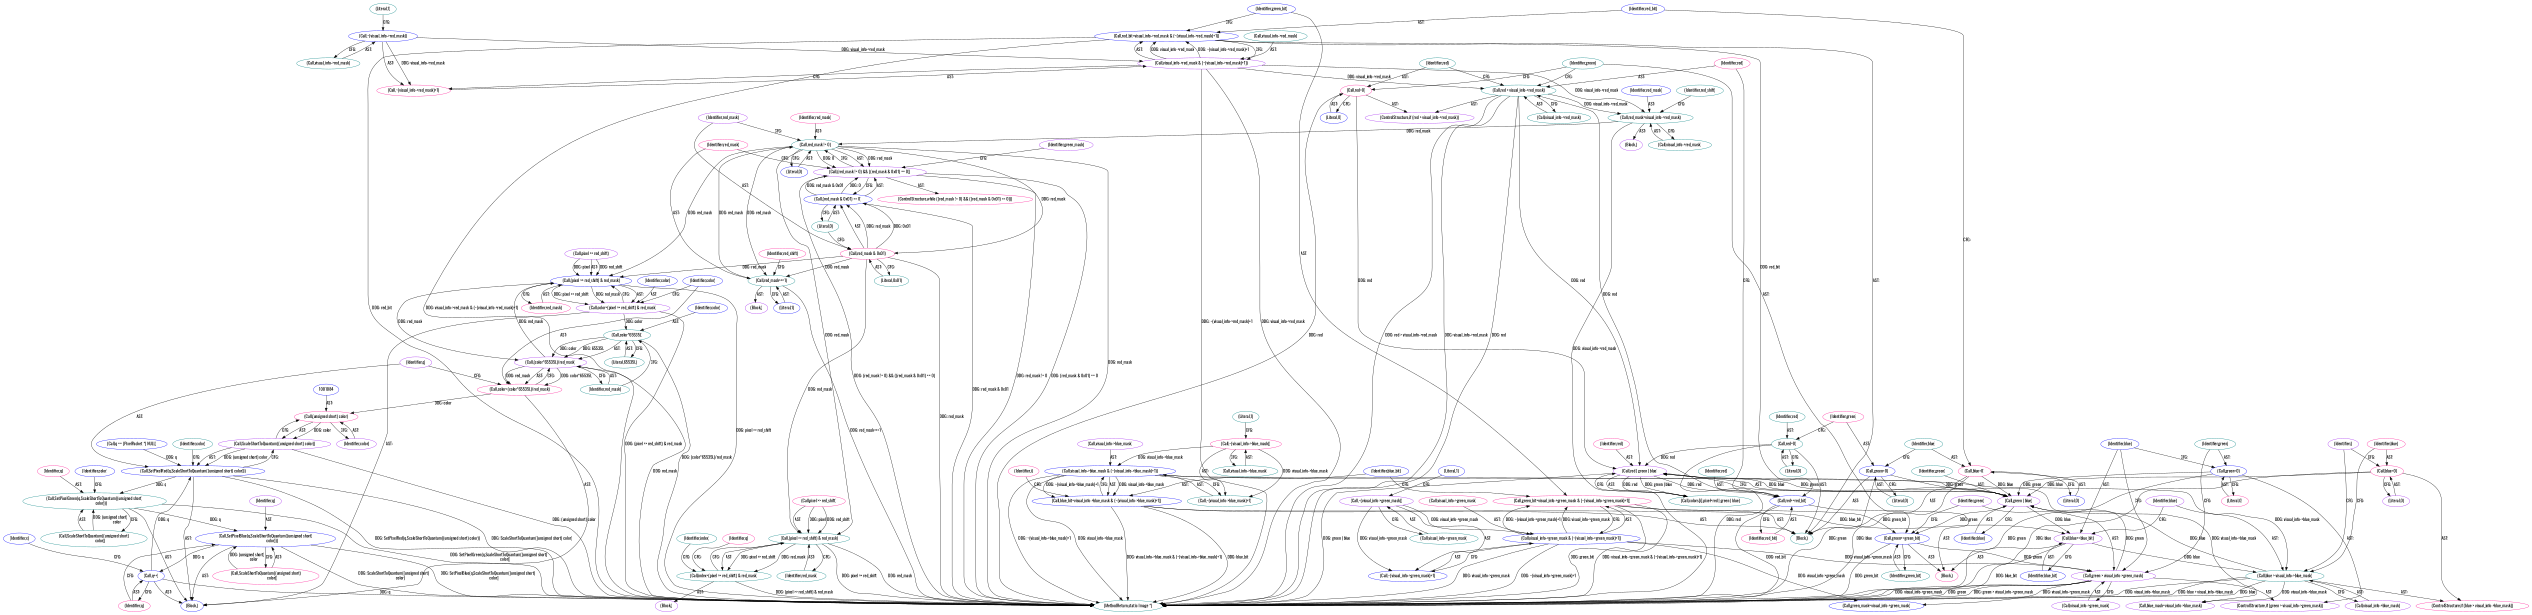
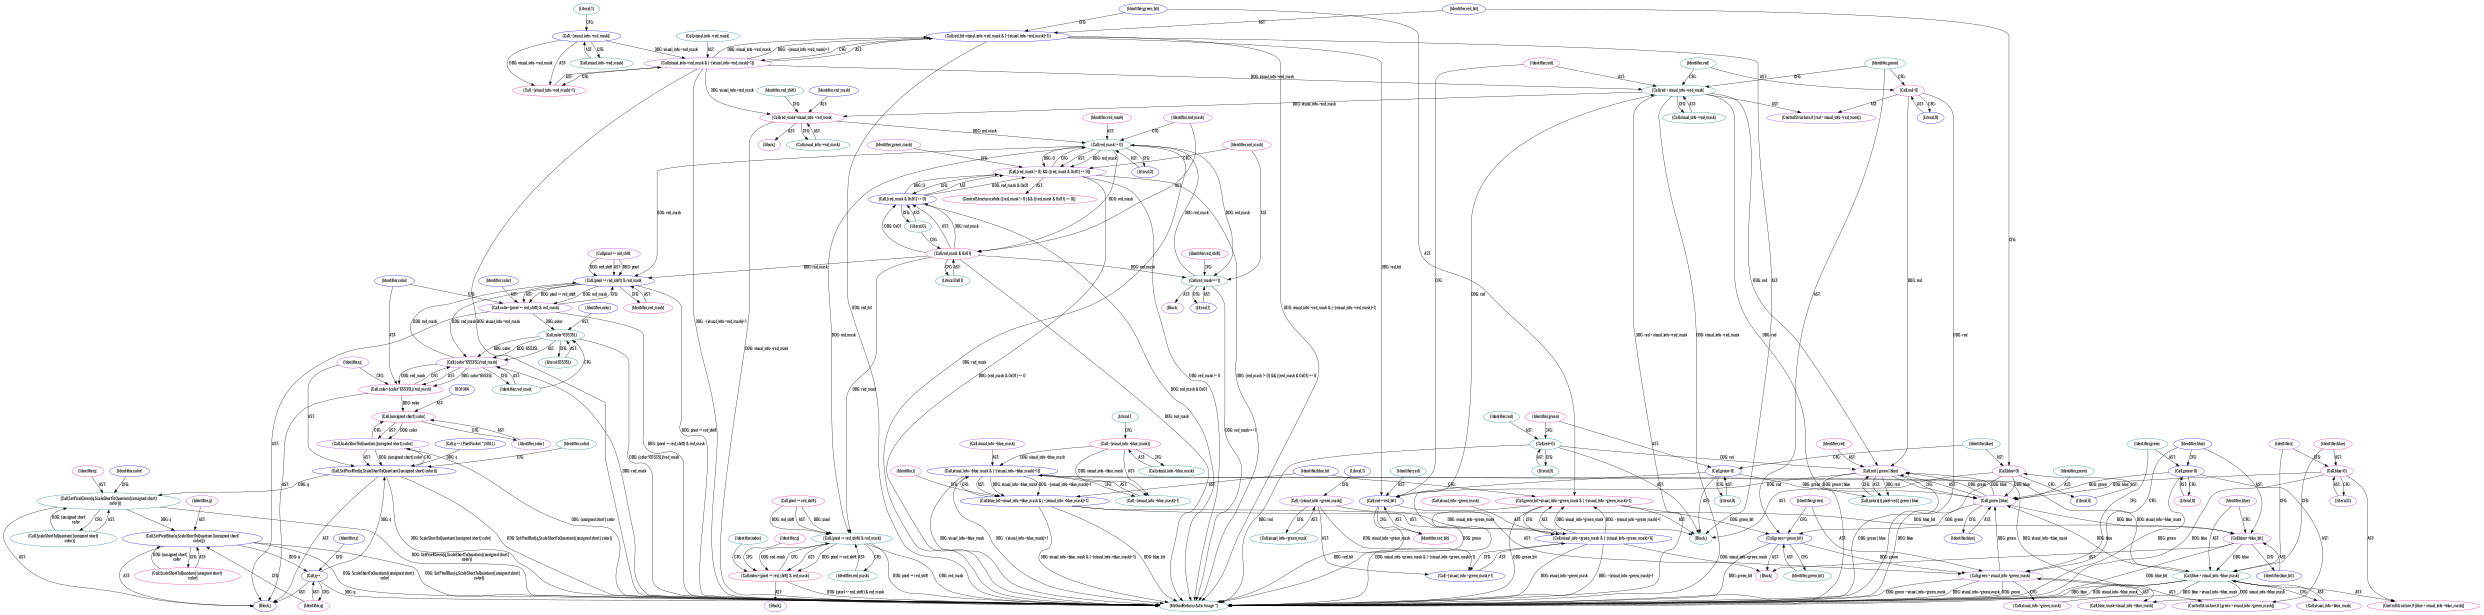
node "(Call,red_mask=visual_info->red_mask)": color teal -> deeppink
node "(Call,index=(pixel >> red_shift) & red_mask)": color teal -> deeppink
node "(Call,green_mask=visual_info->green_mask)": removed
